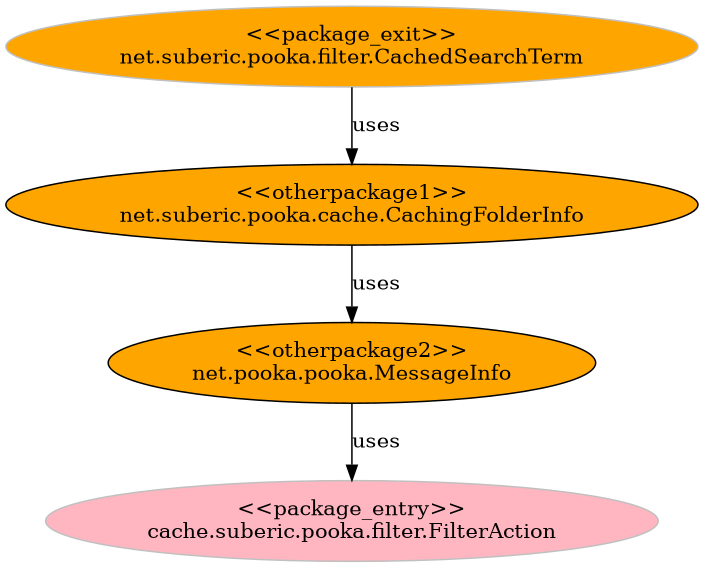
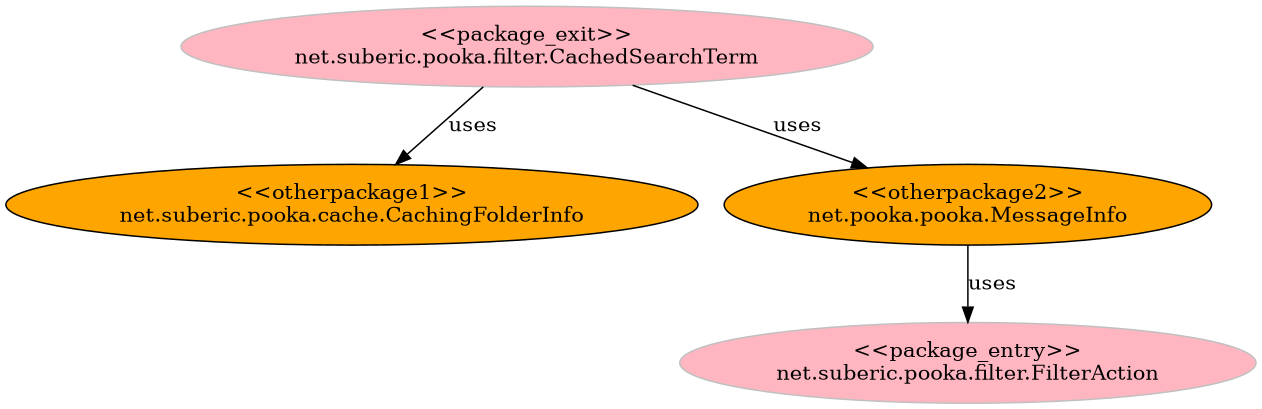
node "<<package_exit>> net.suberic.pooka.filter.CachedSearchTerm": fillcolor orange -> lightpink
edge "<<otherpackage1>> net.suberic.pooka.cache.CachingFolderInfo" -> "<<otherpackage2>> net.pooka.pooka.MessageInfo": now "<<package_exit>> net.suberic.pooka.filter.CachedSearchTerm" -> "<<otherpackage2>> net.pooka.pooka.MessageInfo"
node "<<package_entry>> cache.suberic.pooka.filter.FilterAction": label "<<package_entry>> cache.suberic.pooka.filter.FilterAction" -> "<<package_entry>> net.suberic.pooka.filter.FilterAction"
